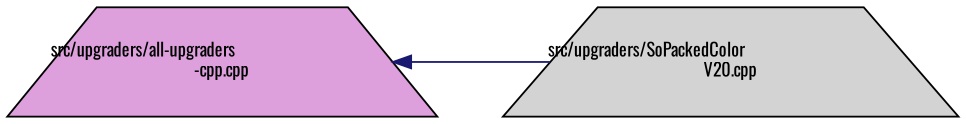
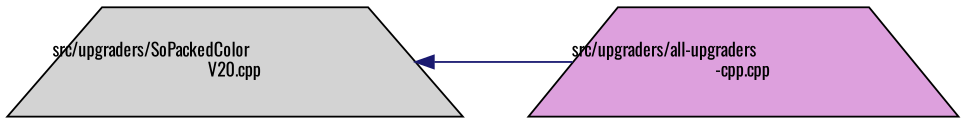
edge "src/upgraders/SoPackedColor V20.cpp" -> "src/upgraders/all-upgraders -cpp.cpp": reversed
